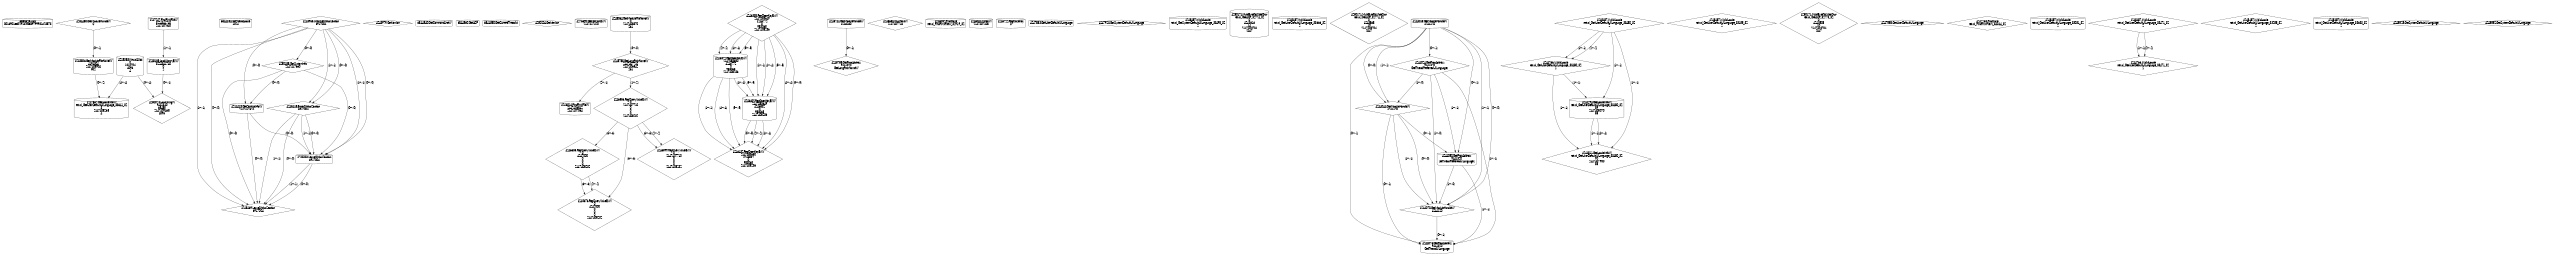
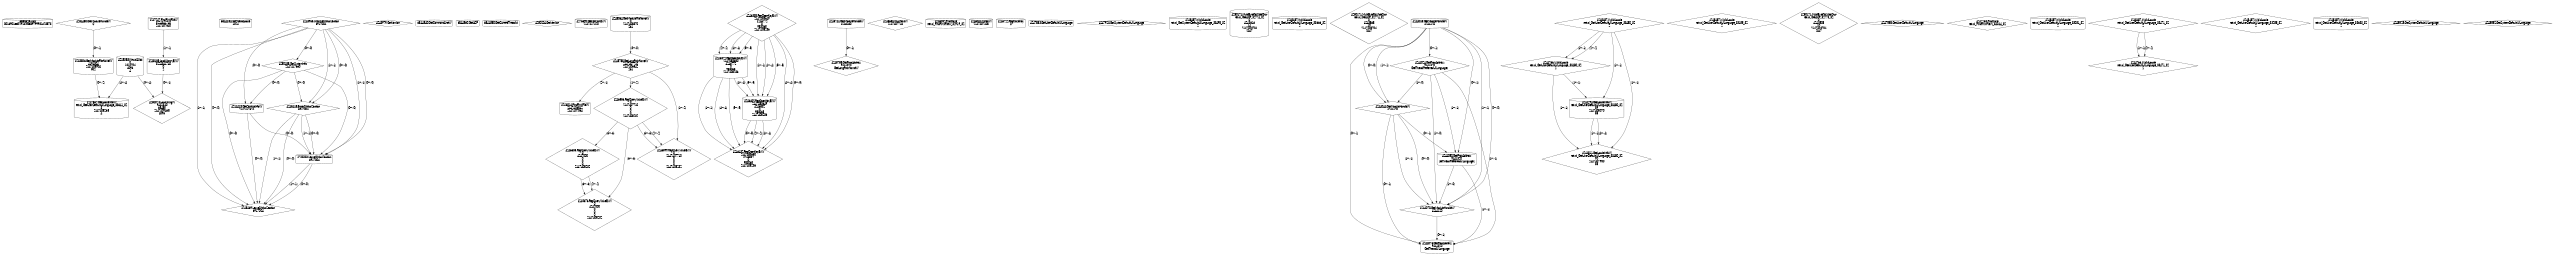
edge "4250188.GetSystemInfo 2147417660" -> "4245418.EnterCriticalSection 6917004": added, label "(0-->0)"
edge "4245785.GetLongPathNameW 2147407710 2147406542 261" -> "4246599.RegQueryValueExW 0 2147407710 0 0 0 2147408232": added, label "(1-->2)"
